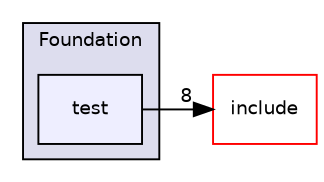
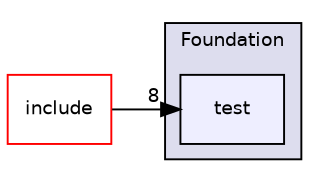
edge "test" -> "include": reversed
